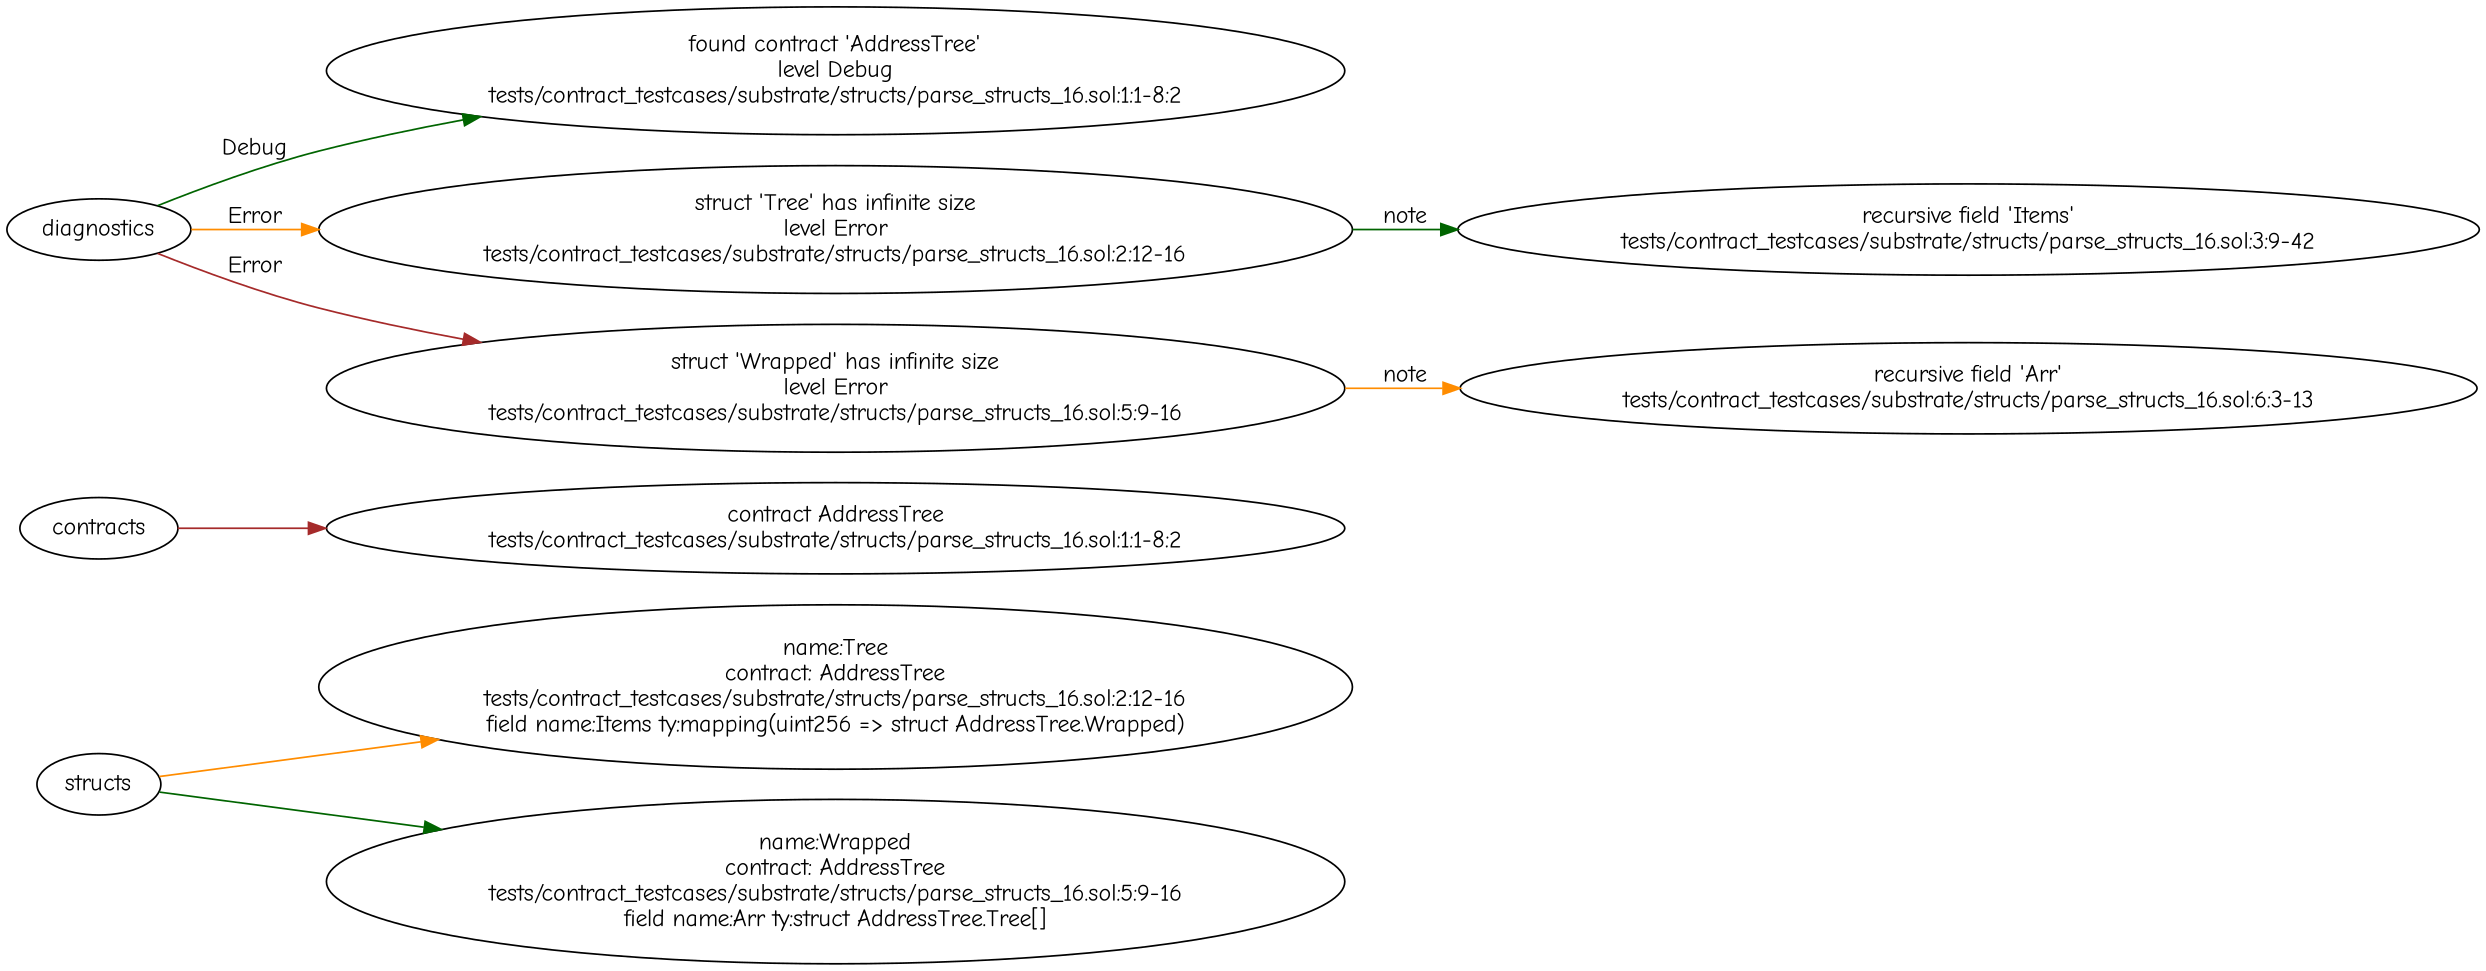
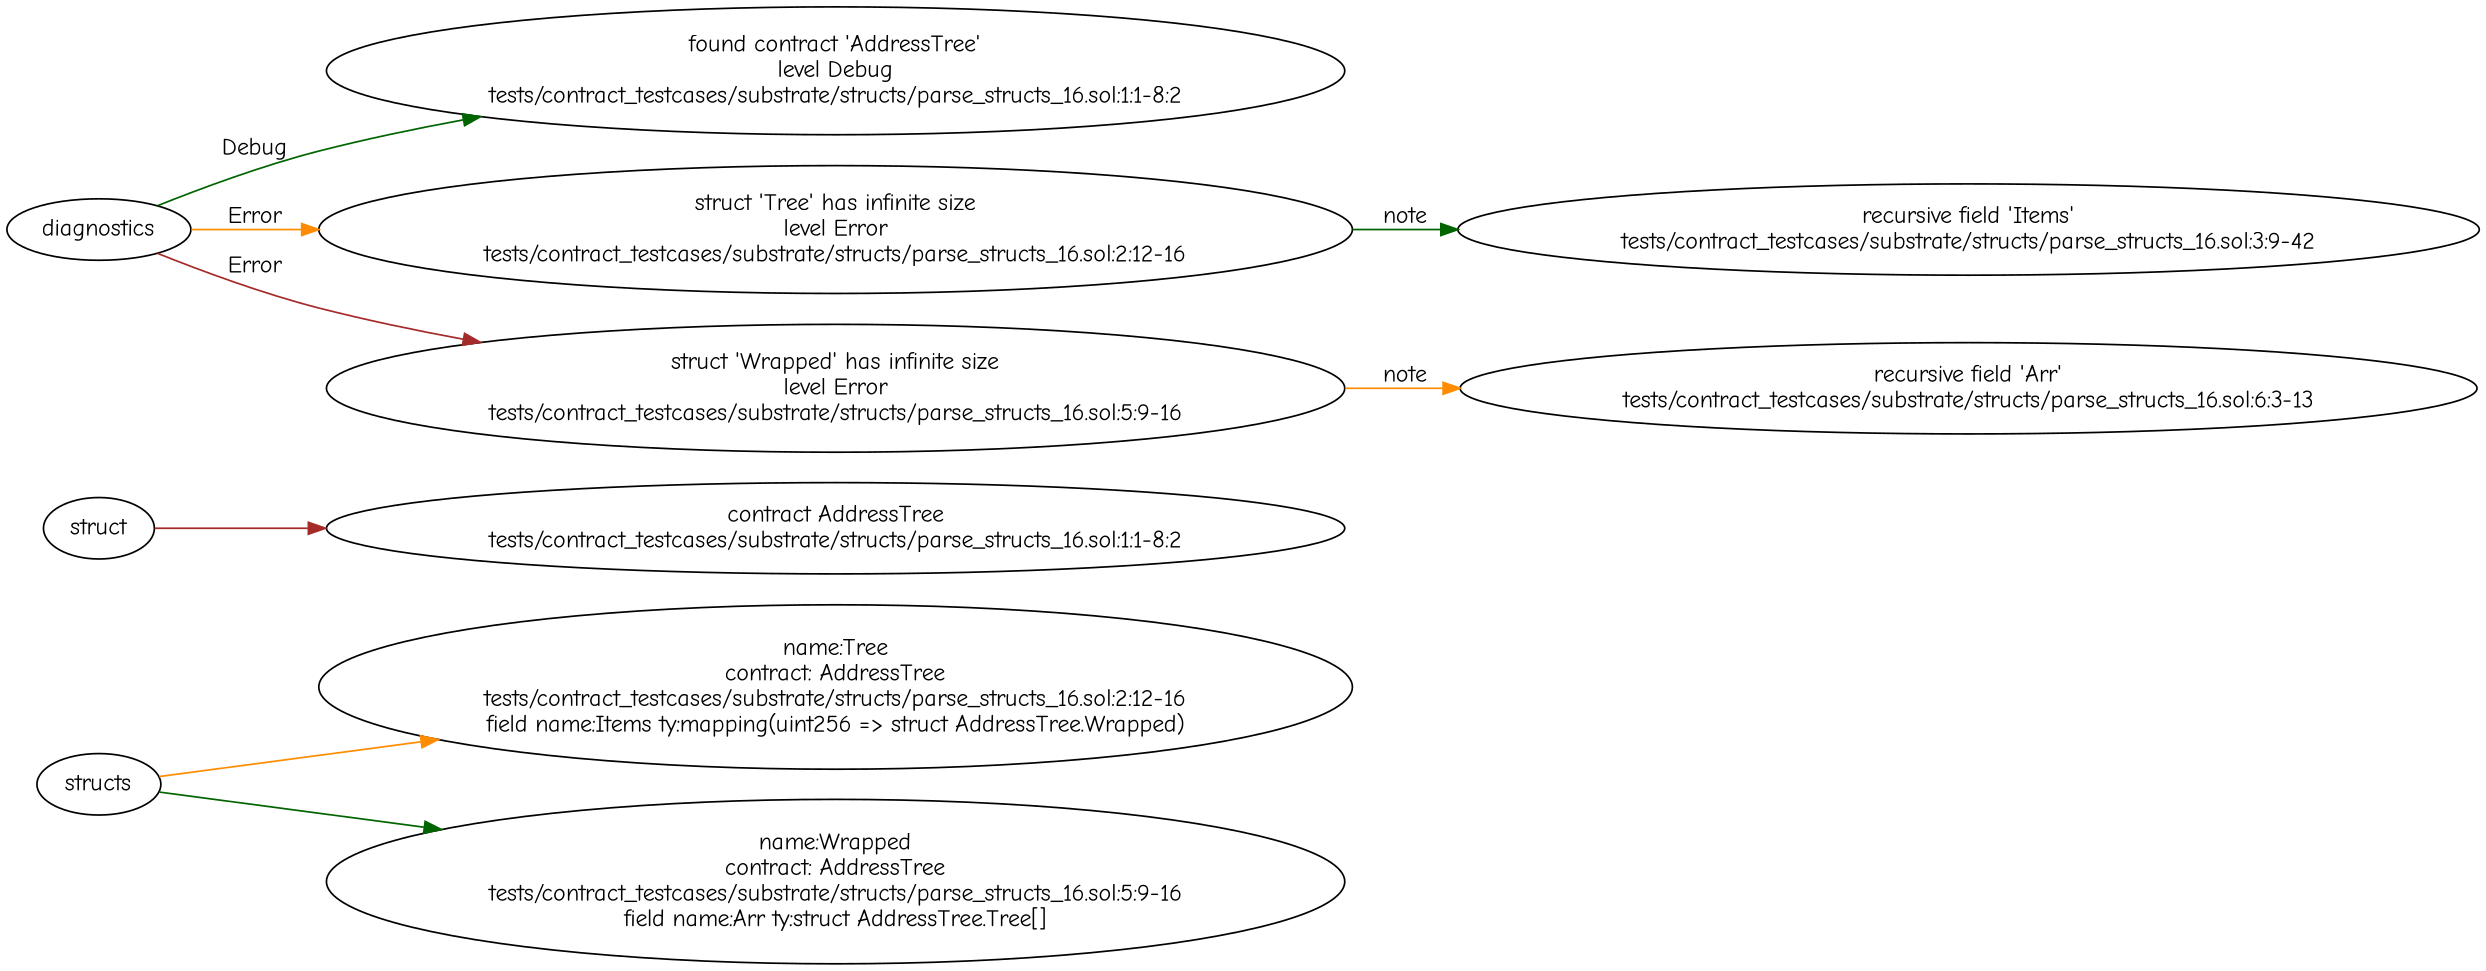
node "contracts": label "contracts" -> "struct"
